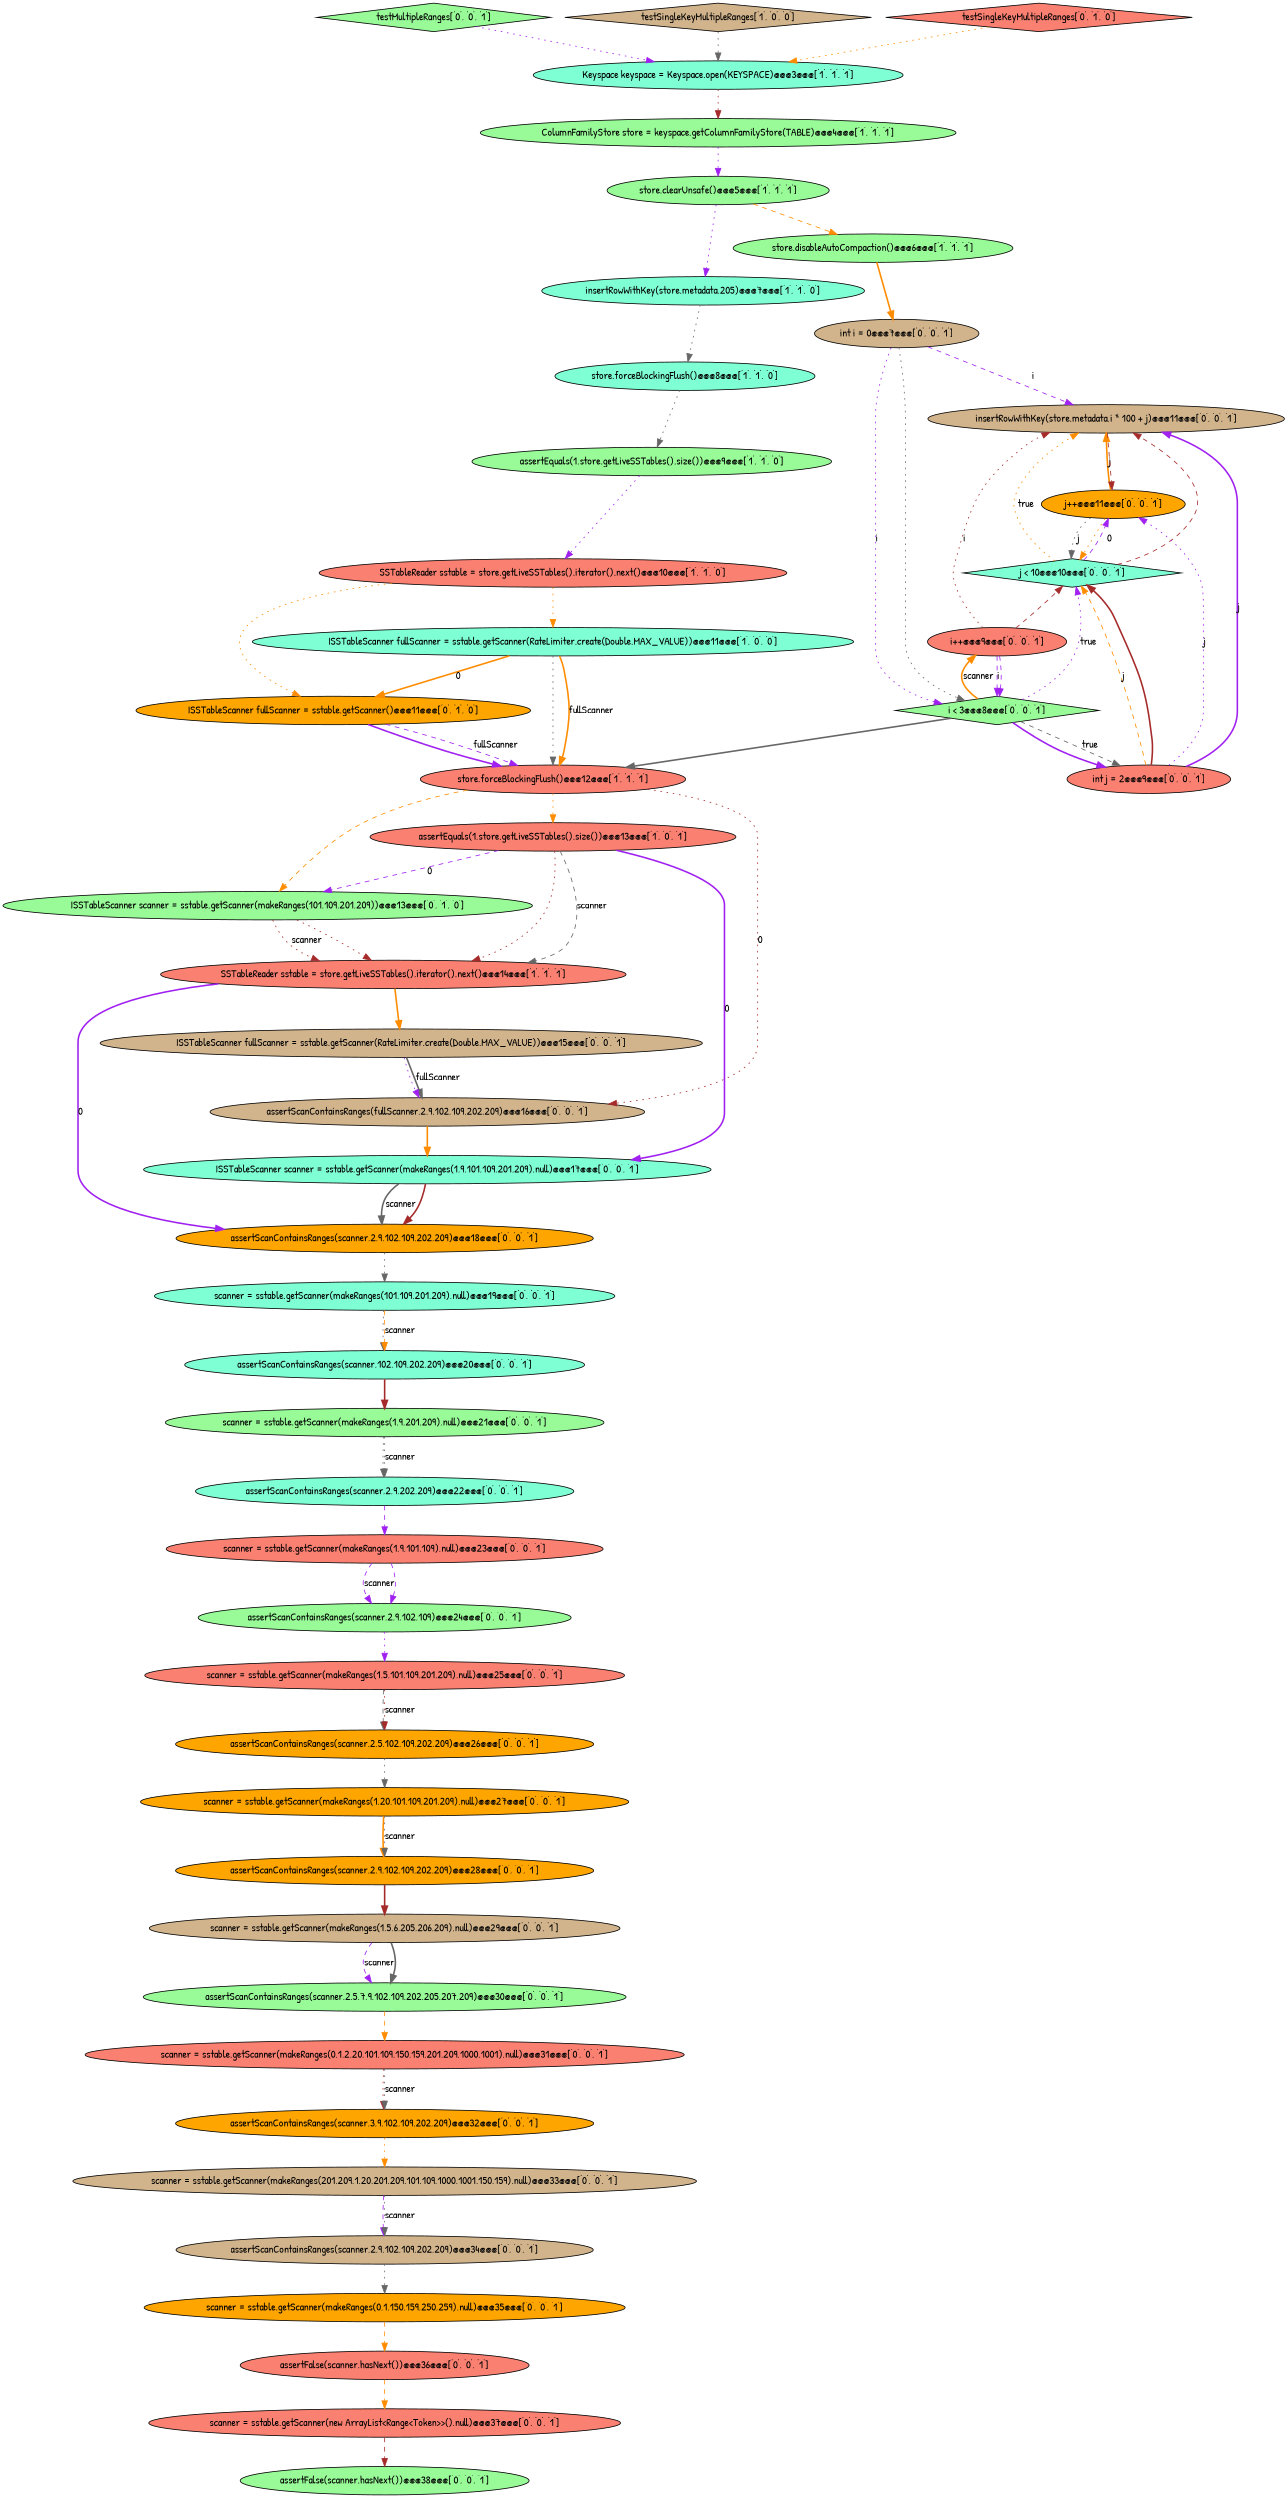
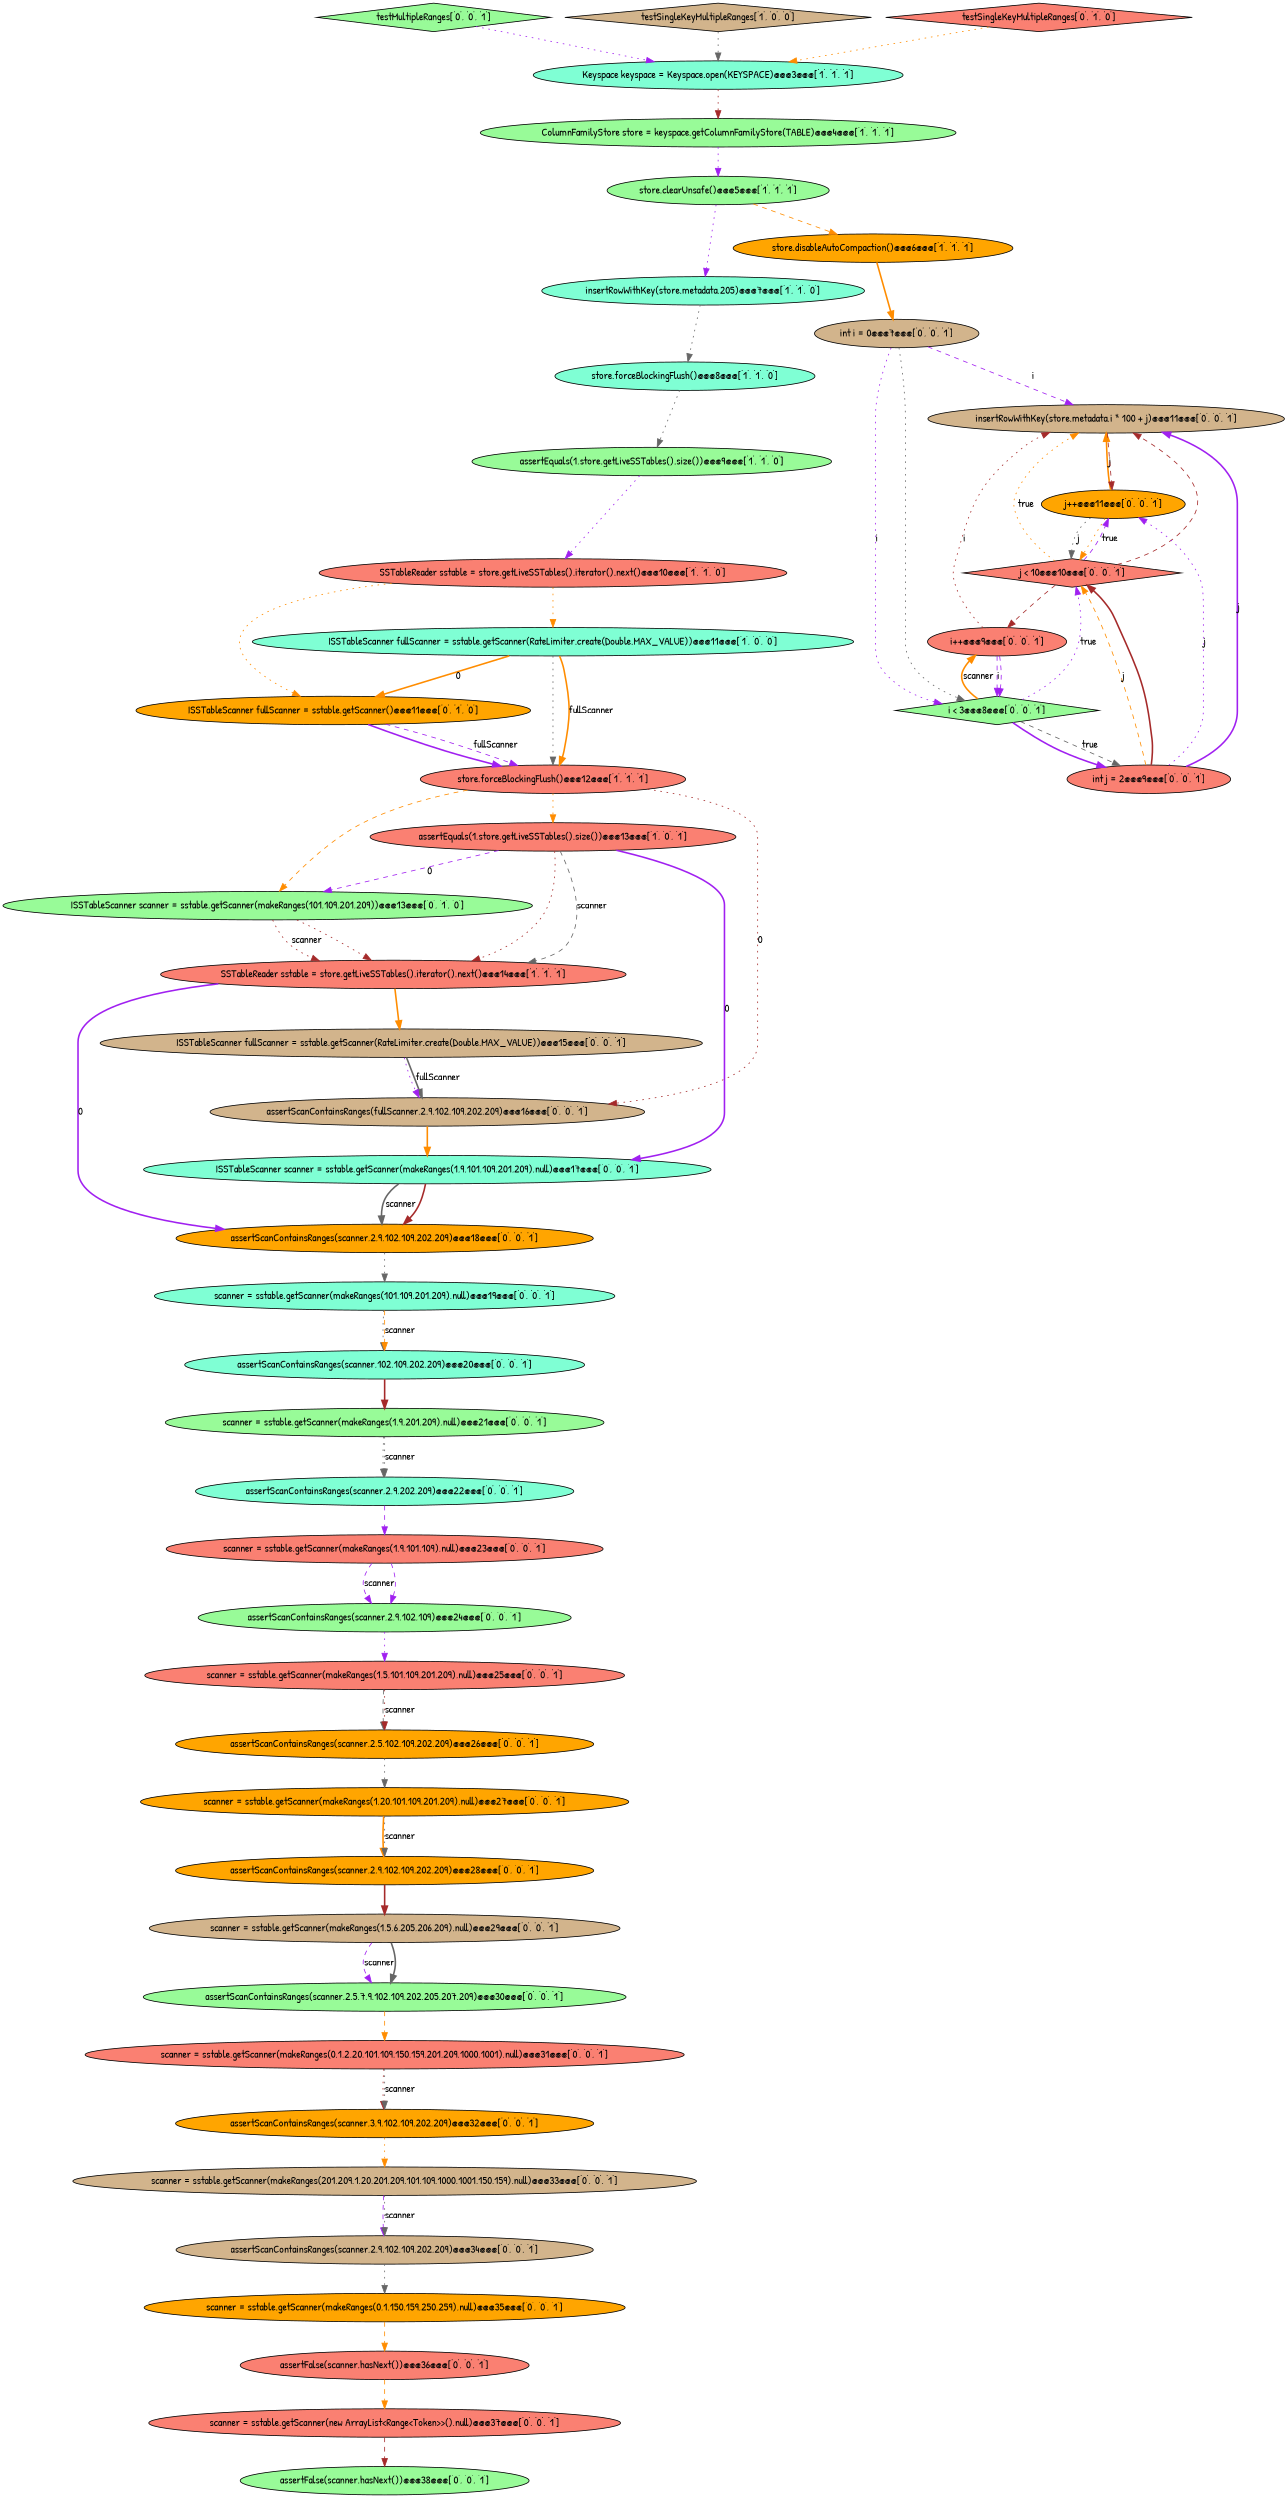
node "store.disableAutoCompaction()@@@6@@@['1', '1', '1']": fillcolor palegreen -> orange
edge "j < 10@@@10@@@['0', '0', '1']" -> "j++@@@11@@@['0', '0', '1']": label "0" -> "true"
node "j < 10@@@10@@@['0', '0', '1']": fillcolor aquamarine -> salmon
edge "i++@@@9@@@['0', '0', '1']" -> "j < 10@@@10@@@['0', '0', '1']": reversed
edge "i < 3@@@8@@@['0', '0', '1']" -> "store.forceBlockingFlush()@@@12@@@['1', '1', '1']": removed
